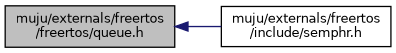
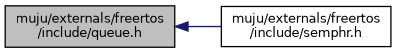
node "muju/externals/freertos /freertos/queue.h": label "muju/externals/freertos /freertos/queue.h" -> "muju/externals/freertos /include/queue.h"
